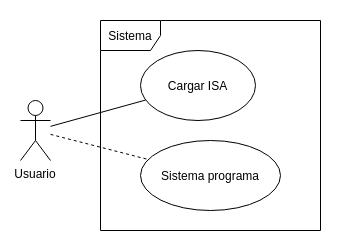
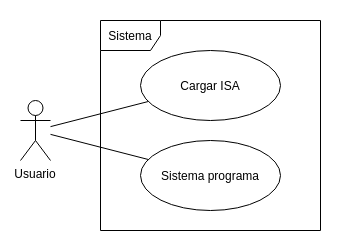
node "Cargar ISA": size 115x70 -> 140x70
edge "Usuario" -- "Sistema programa": style dashed -> solid
